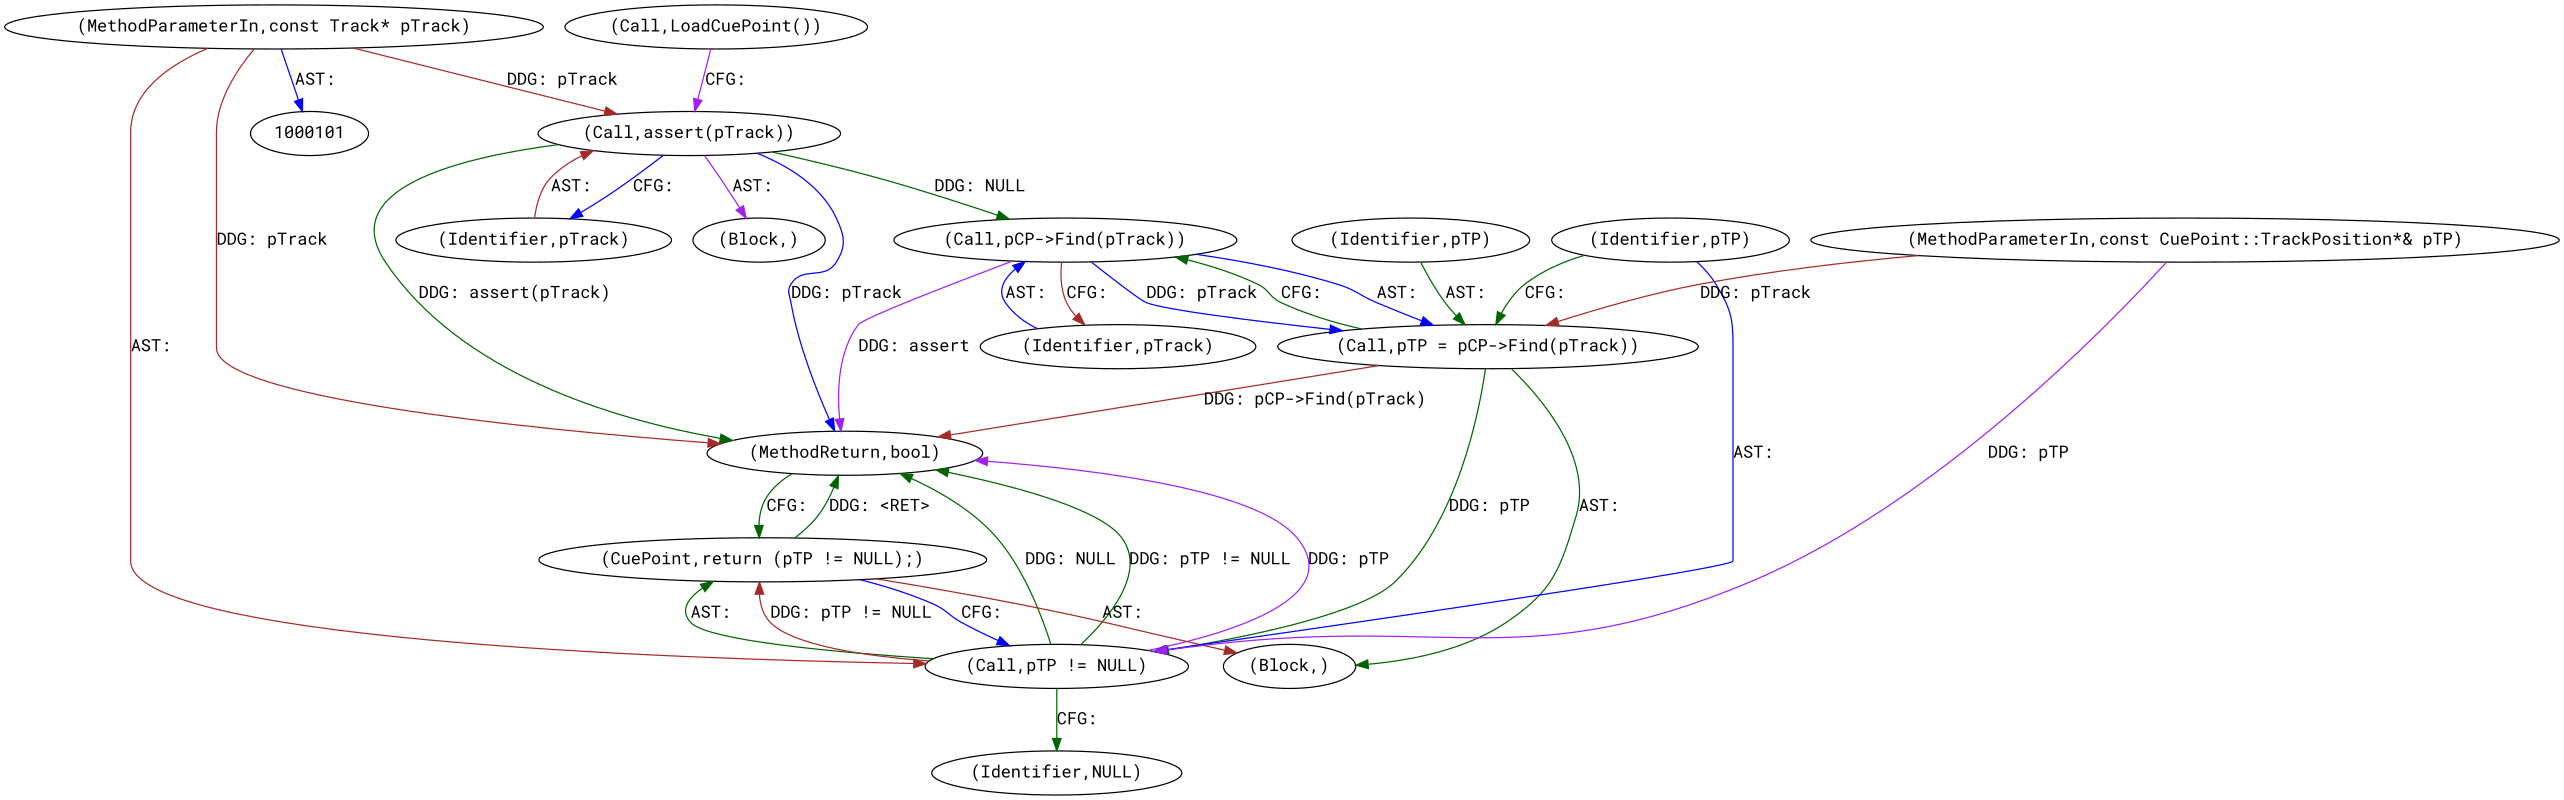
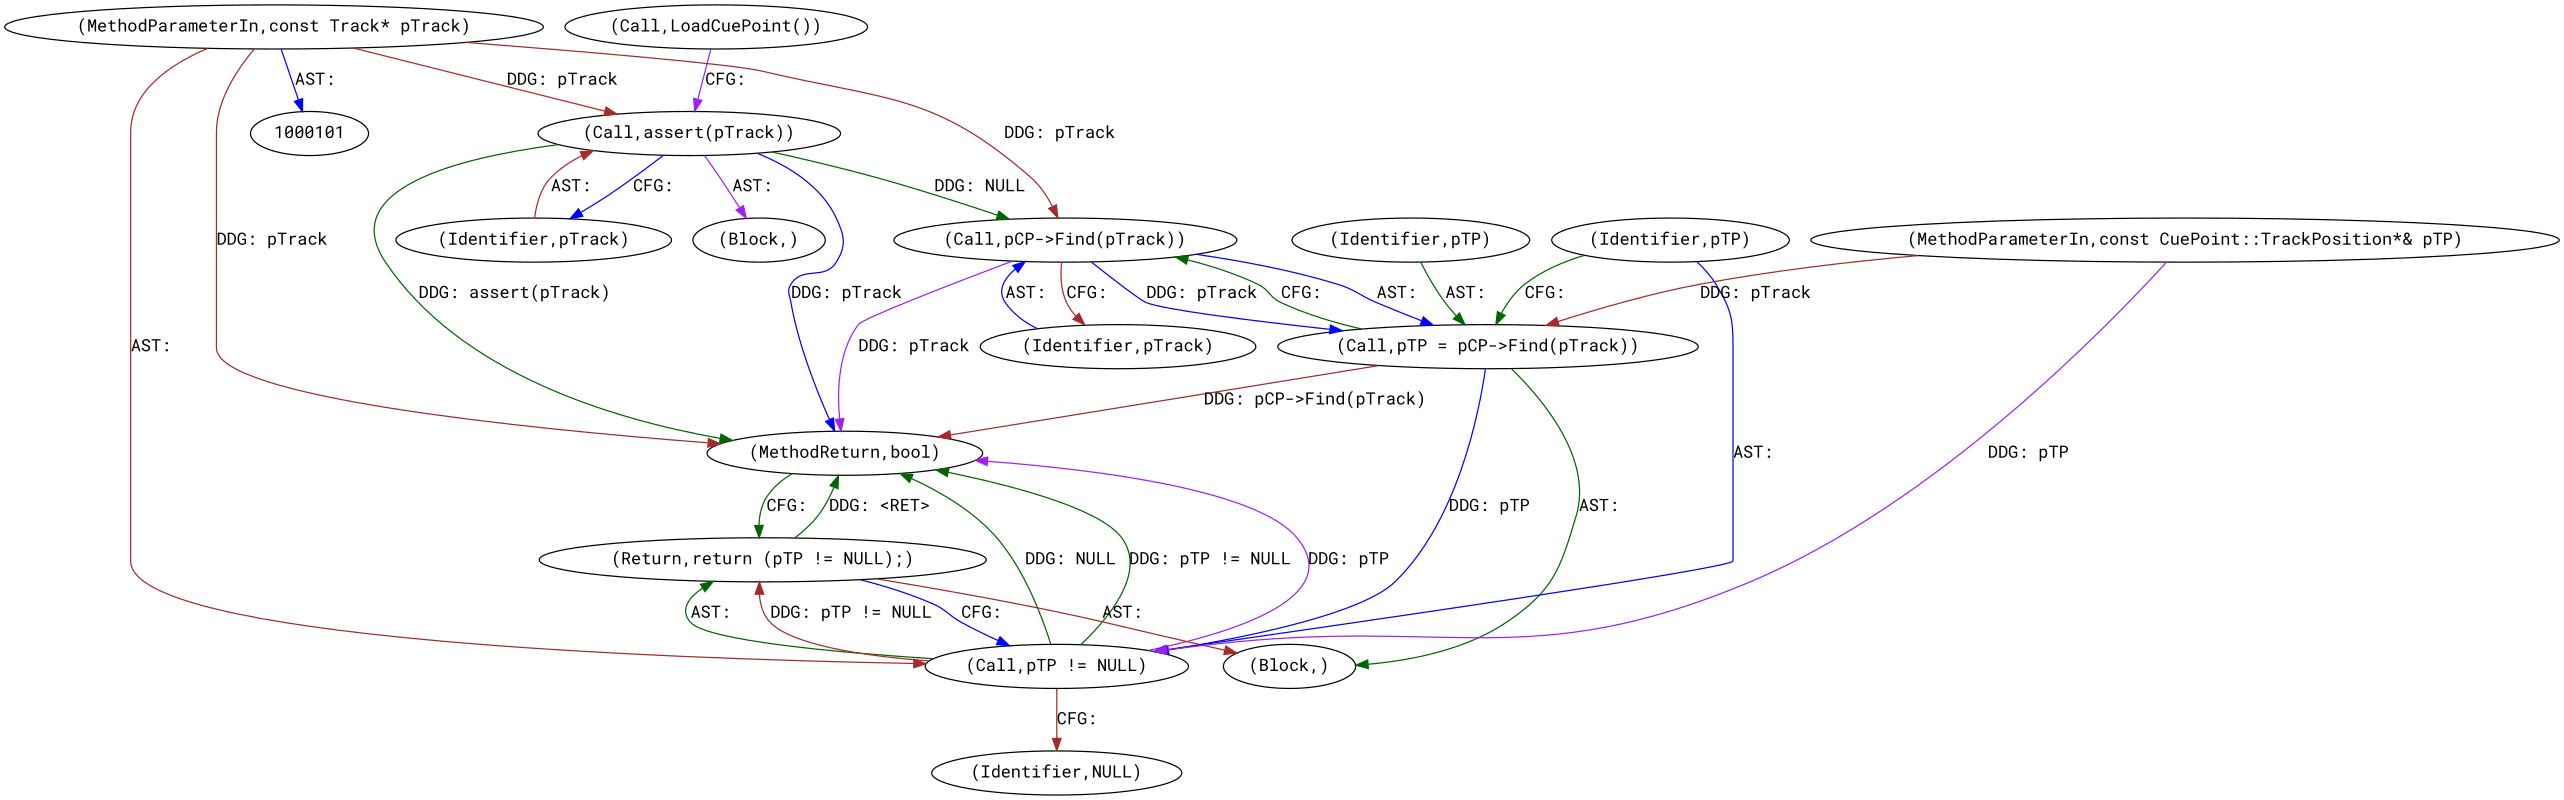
edge "(MethodParameterIn,const Track* pTrack)" -> "(Call,pCP->Find(pTrack))": added, label "DDG: pTrack"
edge "(Call,pCP->Find(pTrack))" -> "(MethodReturn,bool)": label "DDG: assert" -> "DDG: pTrack"
node "(CuePoint,return (pTP != NULL);)": label "(CuePoint,return (pTP != NULL);)" -> "(Return,return (pTP != NULL);)"
edge "(Call,pTP = pCP->Find(pTrack))" -> "(Call,pTP != NULL)": color darkgreen -> blue
edge "(Call,pTP != NULL)" -> "(Identifier,NULL)": color darkgreen -> brown
